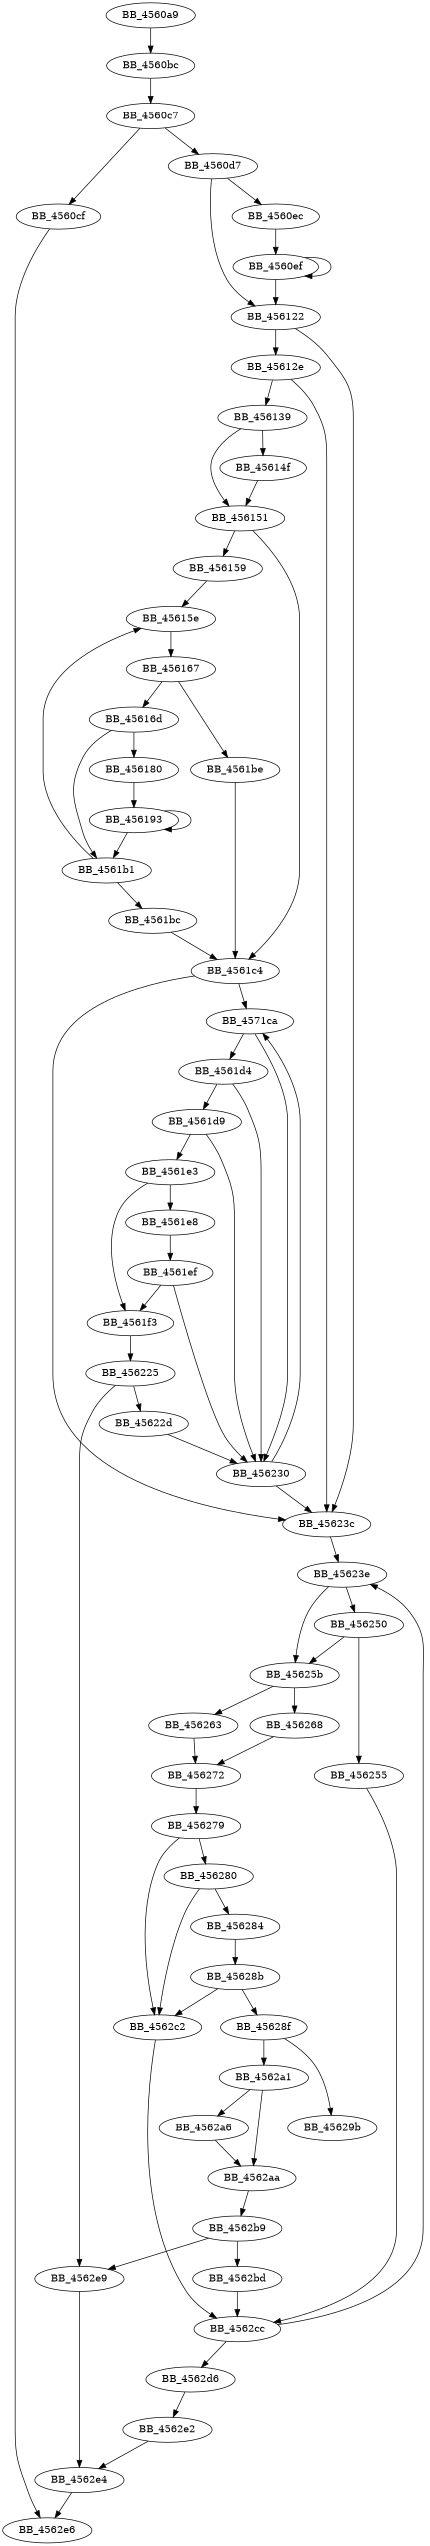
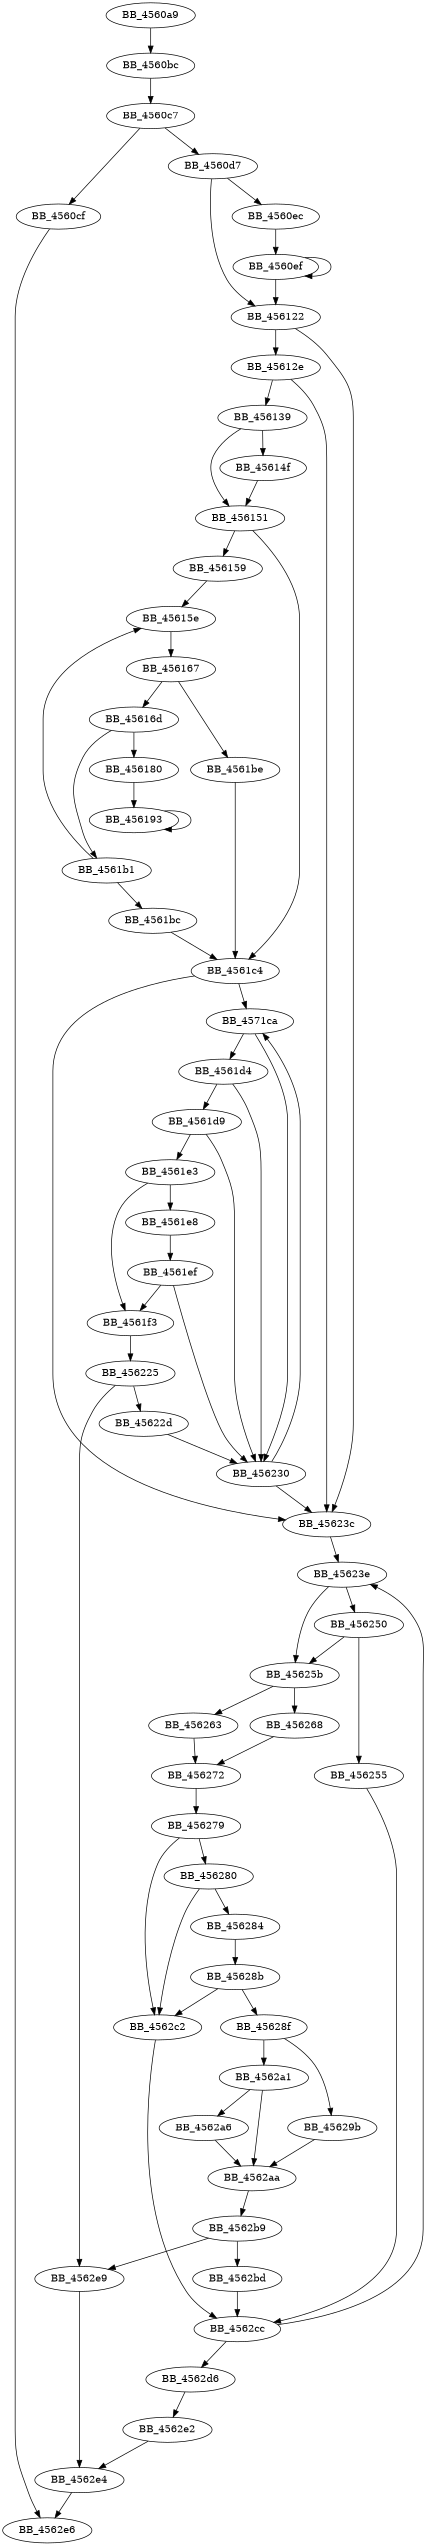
edge "BB_456193" -> "BB_4561b1": removed
edge "BB_45629b" -> "BB_4562aa": added
